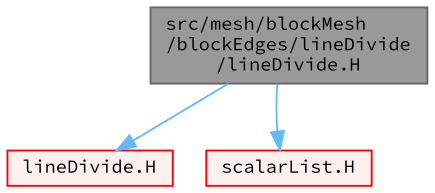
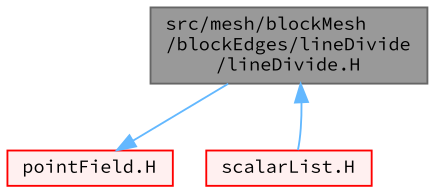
edge "src/mesh/blockMesh /blockEdges/lineDivide /lineDivide.H" -> "scalarList.H": reversed
node "lineDivide.H": label "lineDivide.H" -> "pointField.H"
